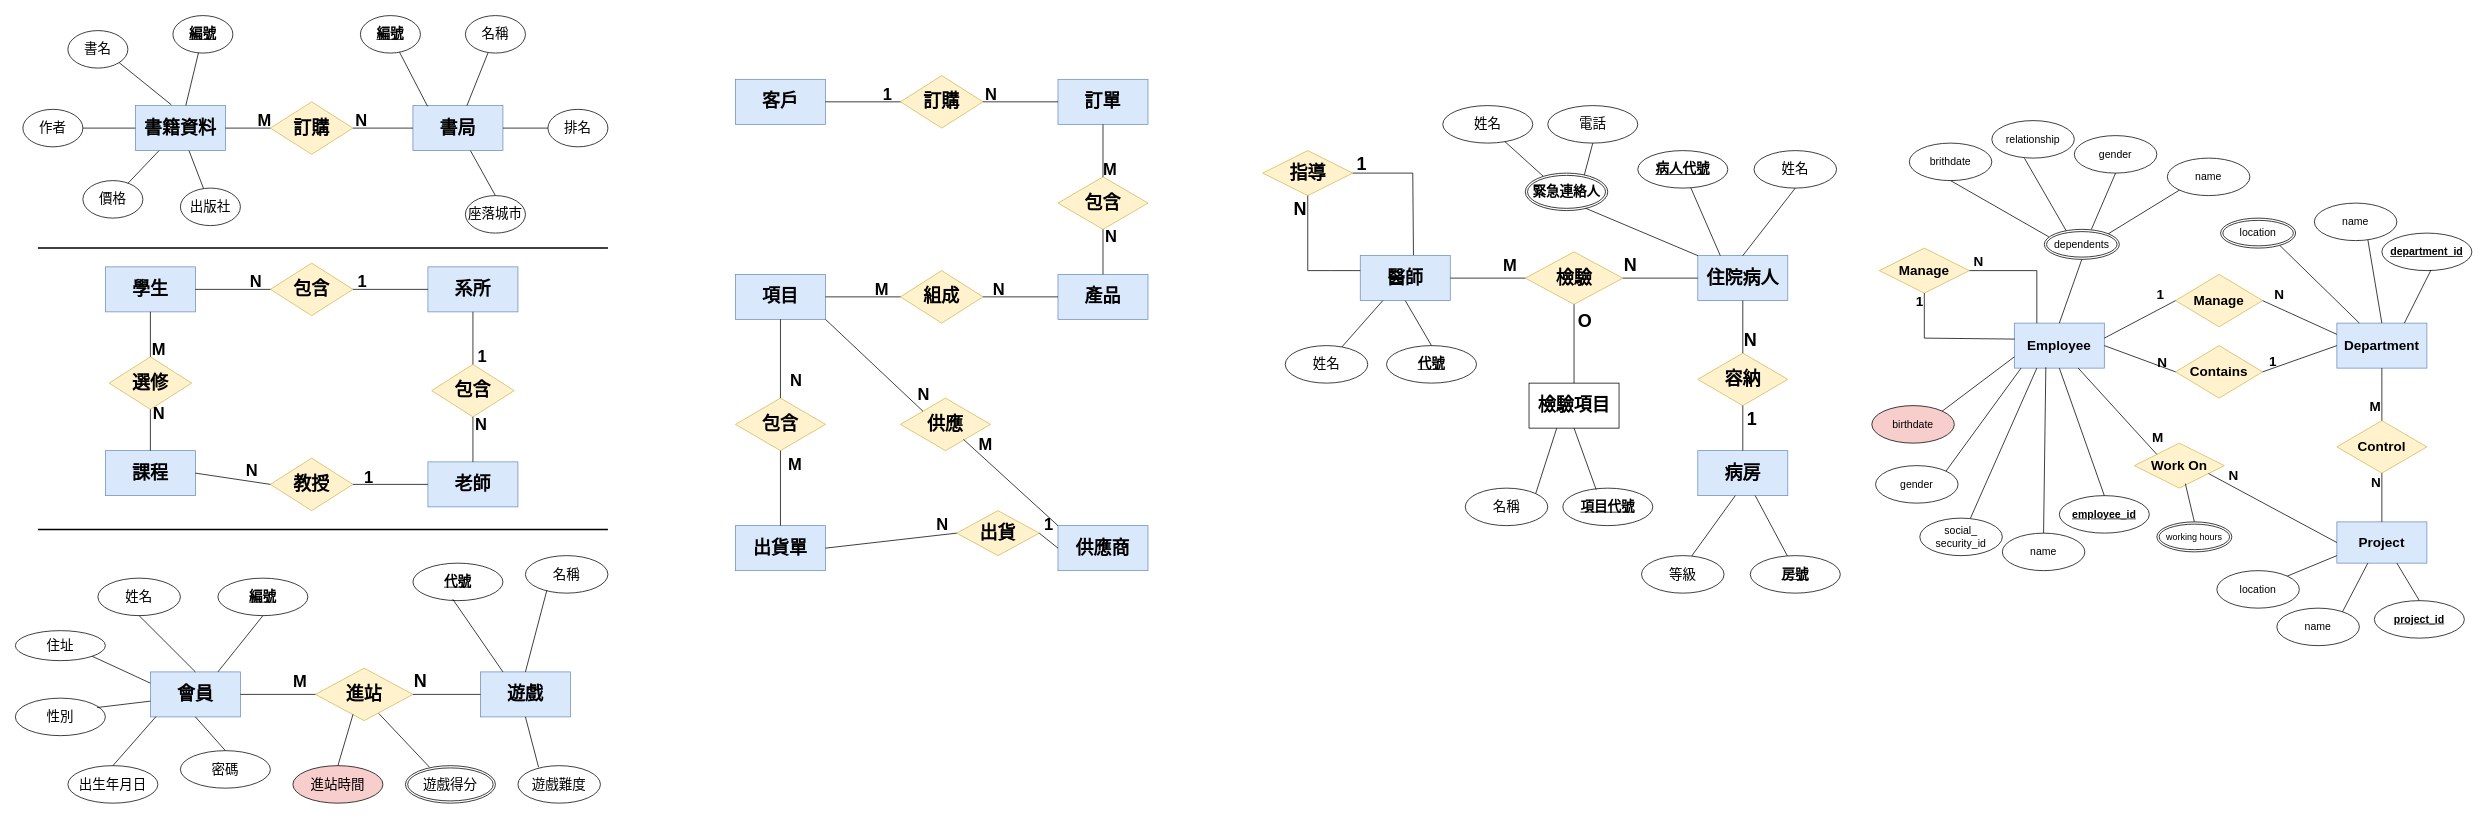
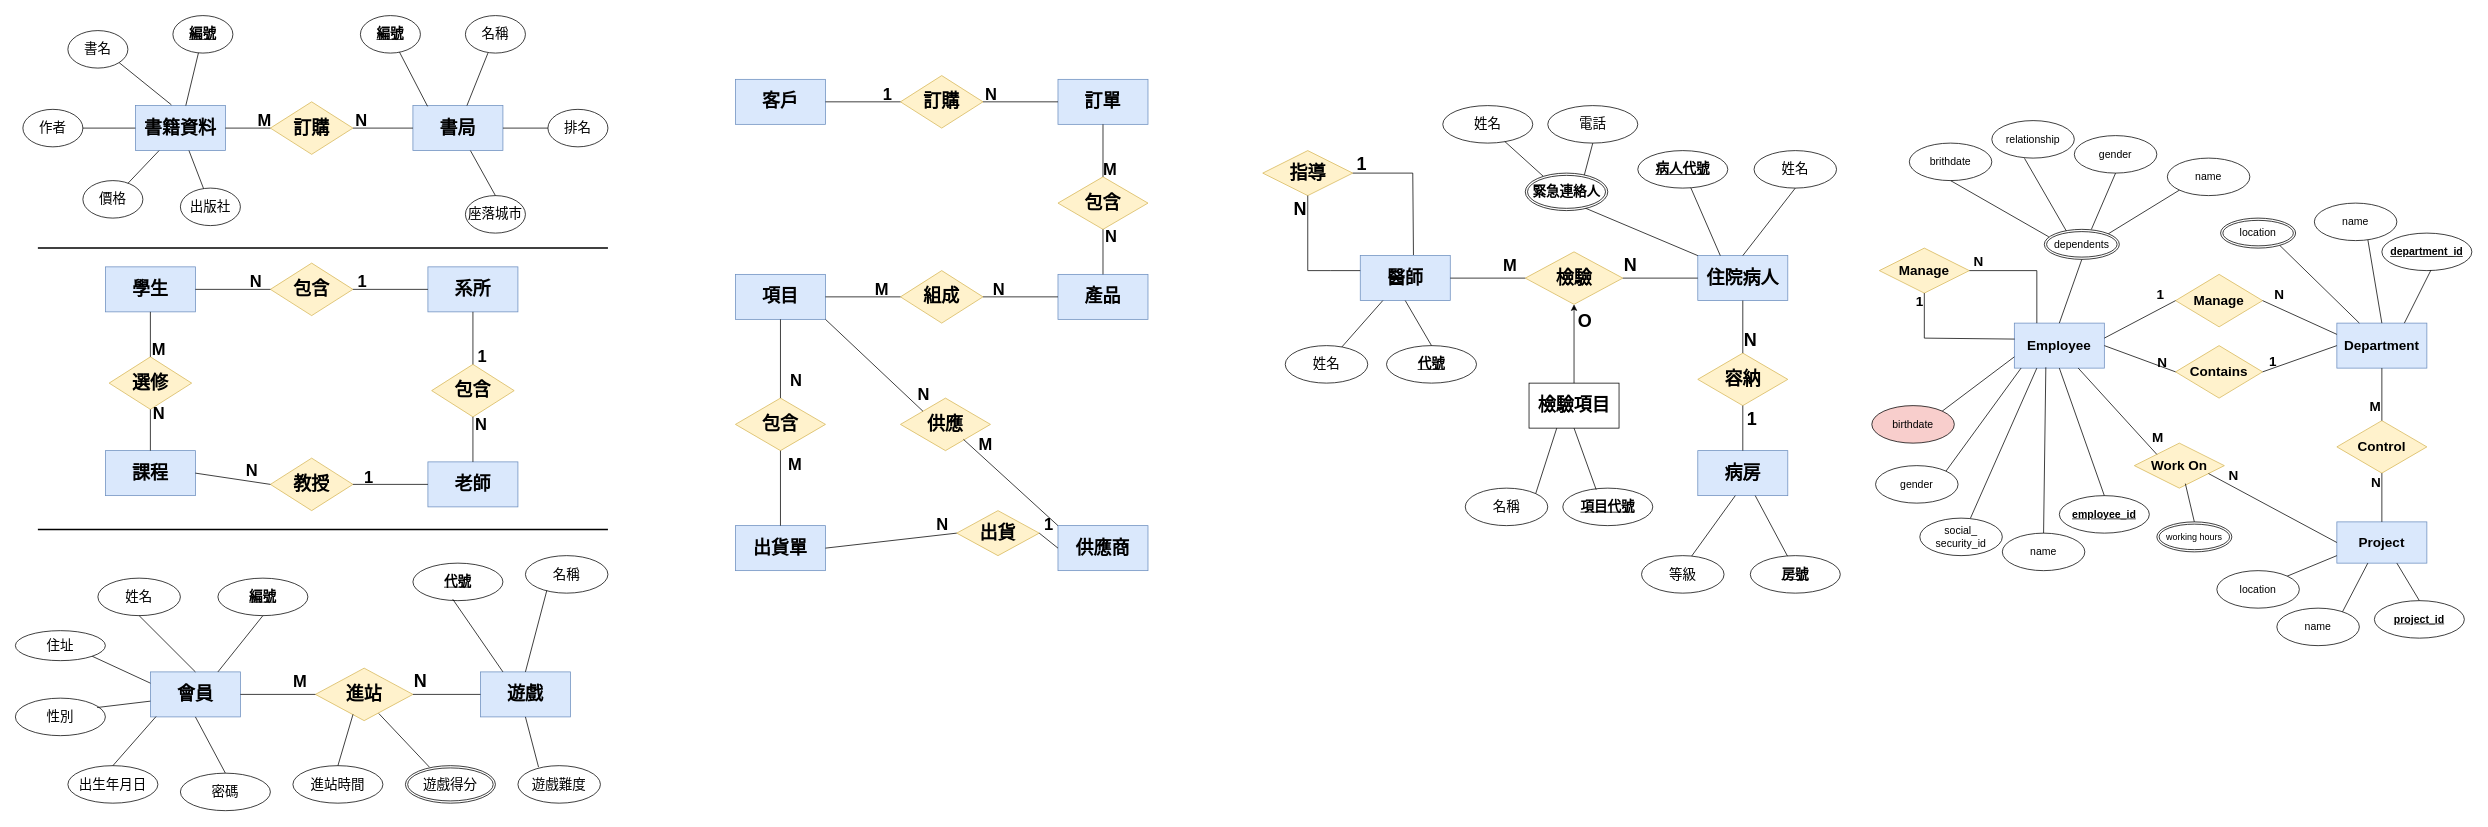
edge "檢驗" -- "檢驗項目": arrowhead none -> classic
node "密碼": moved (225, 769) -> (225, 792)
node "進站時間": fillcolor #f8cecc -> #ffffff
